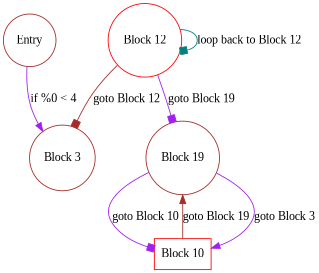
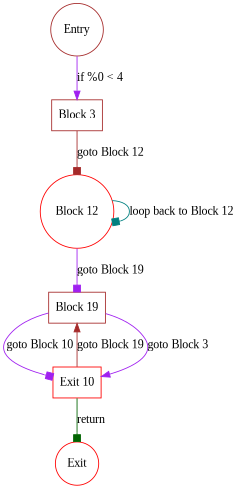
edge "Block 12" -> "Block 3": reversed
node "Block 3": shape circle -> box
node "Block 19": shape circle -> box
node "Block 10": label "Block 10" -> "Exit 10"
node "Exit": added
